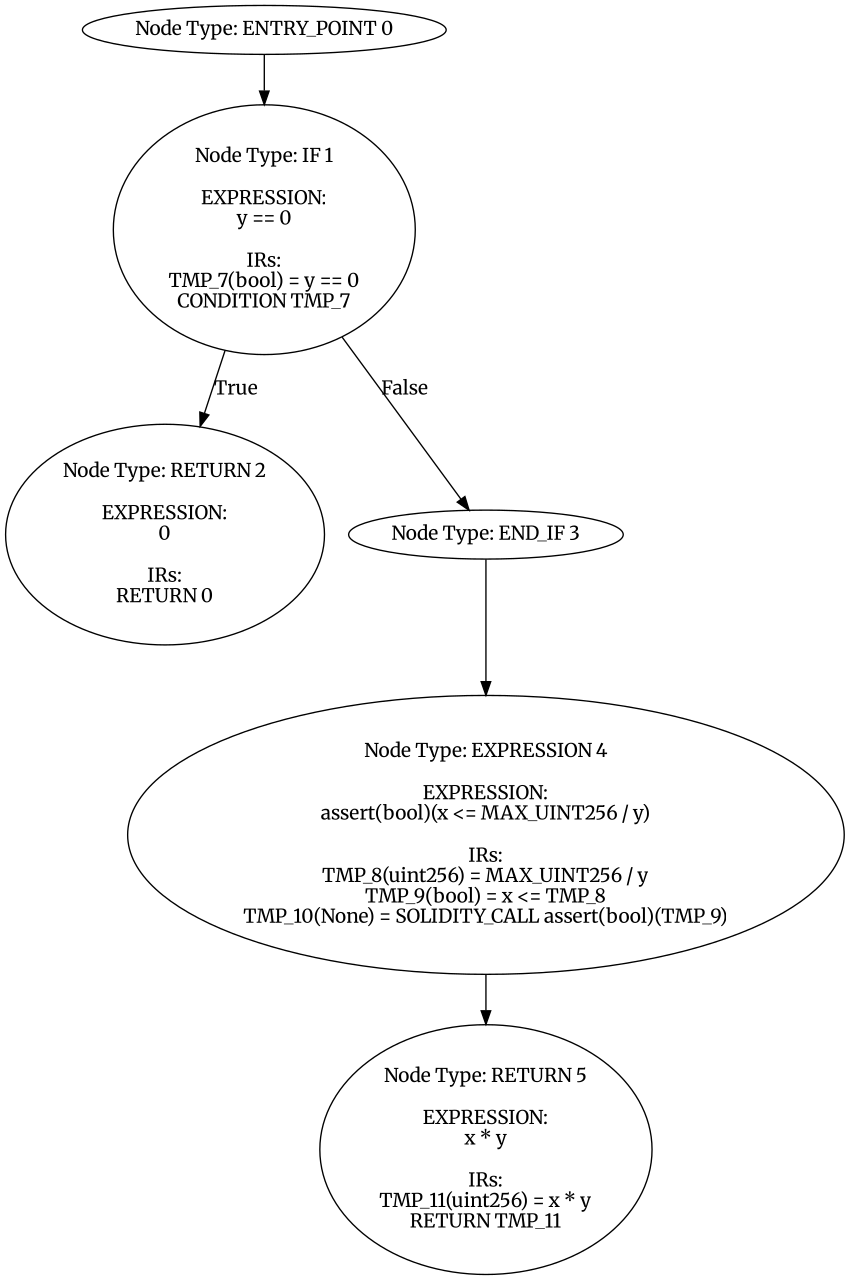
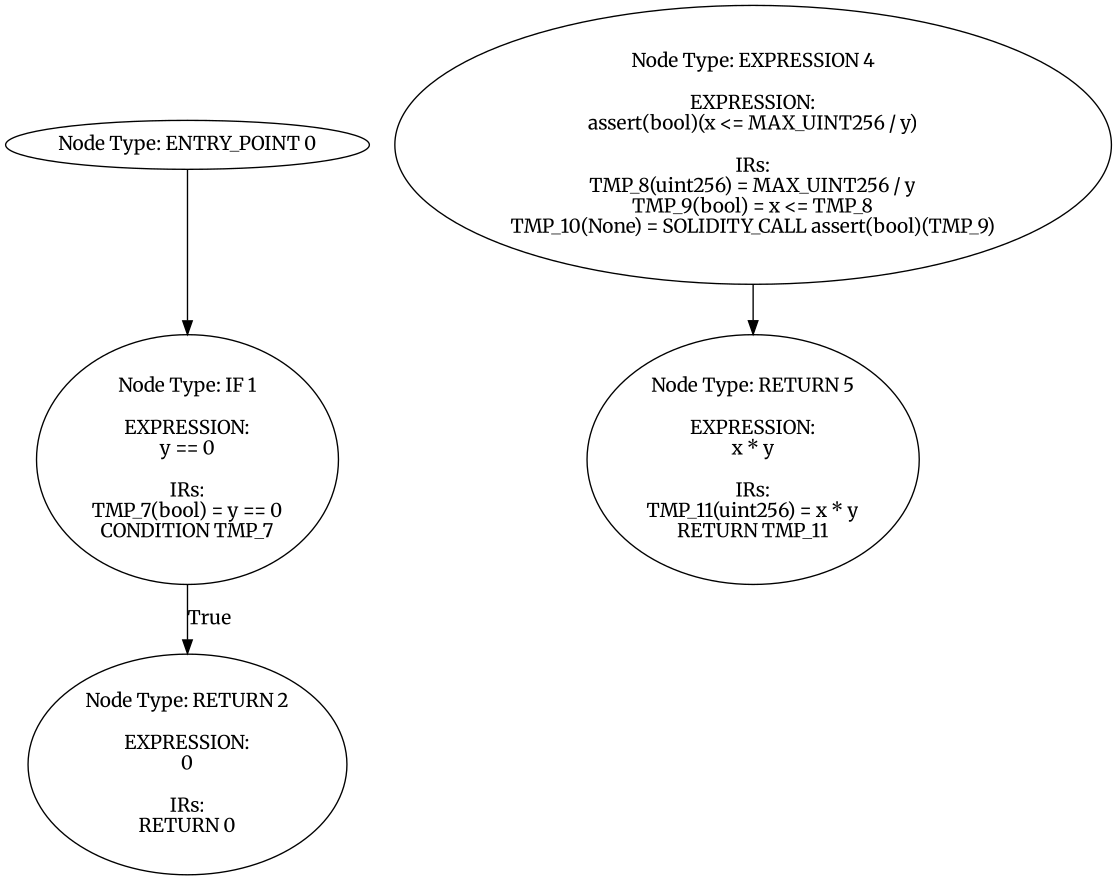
node "Node Type: END_IF 3": removed
